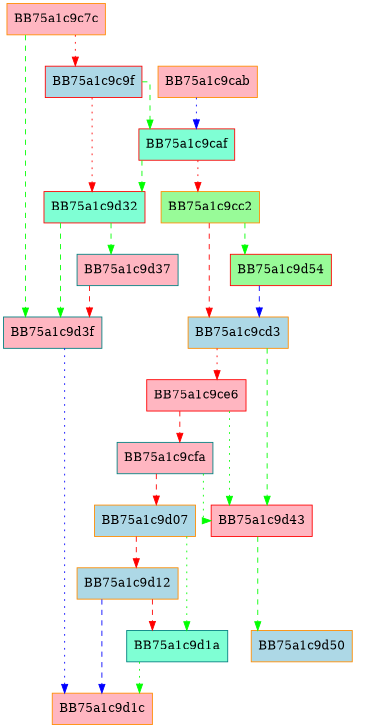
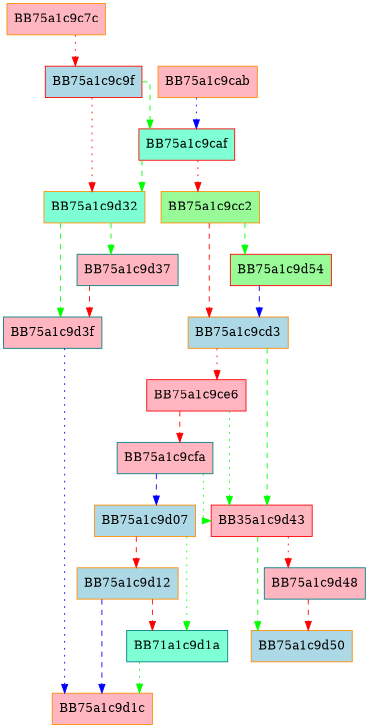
edge "BB75a1c9c7c" -> "BB75a1c9d3f": removed
node "BB75a1c9d32": color red -> darkorange
edge "BB75a1c9cfa" -> "BB75a1c9d07": color red -> blue
node "BB75a1c9d43": label "BB75a1c9d43" -> "BB35a1c9d43"
node "BB75a1c9d48": added
node "BB75a1c9d1a": label "BB75a1c9d1a" -> "BB71a1c9d1a"
